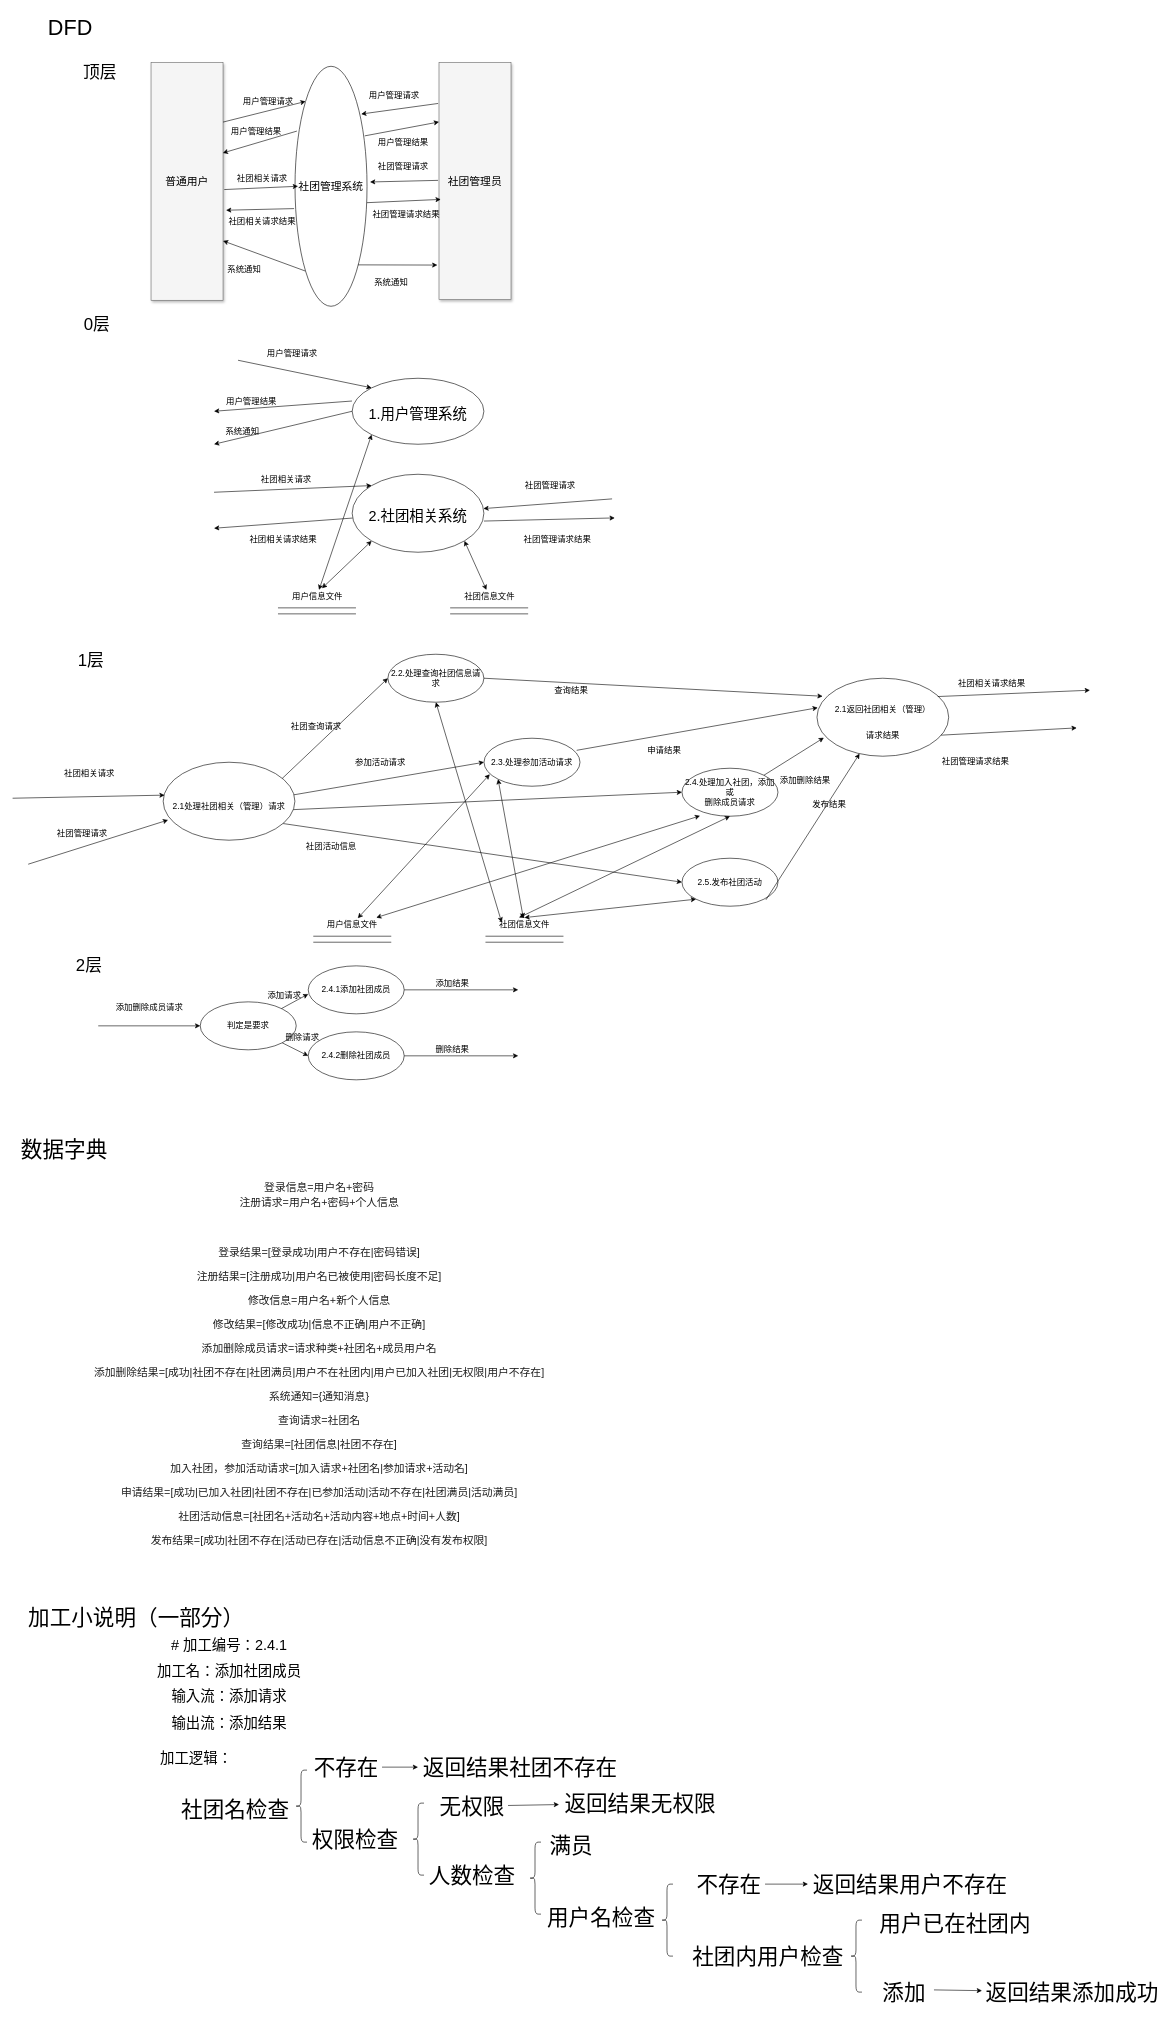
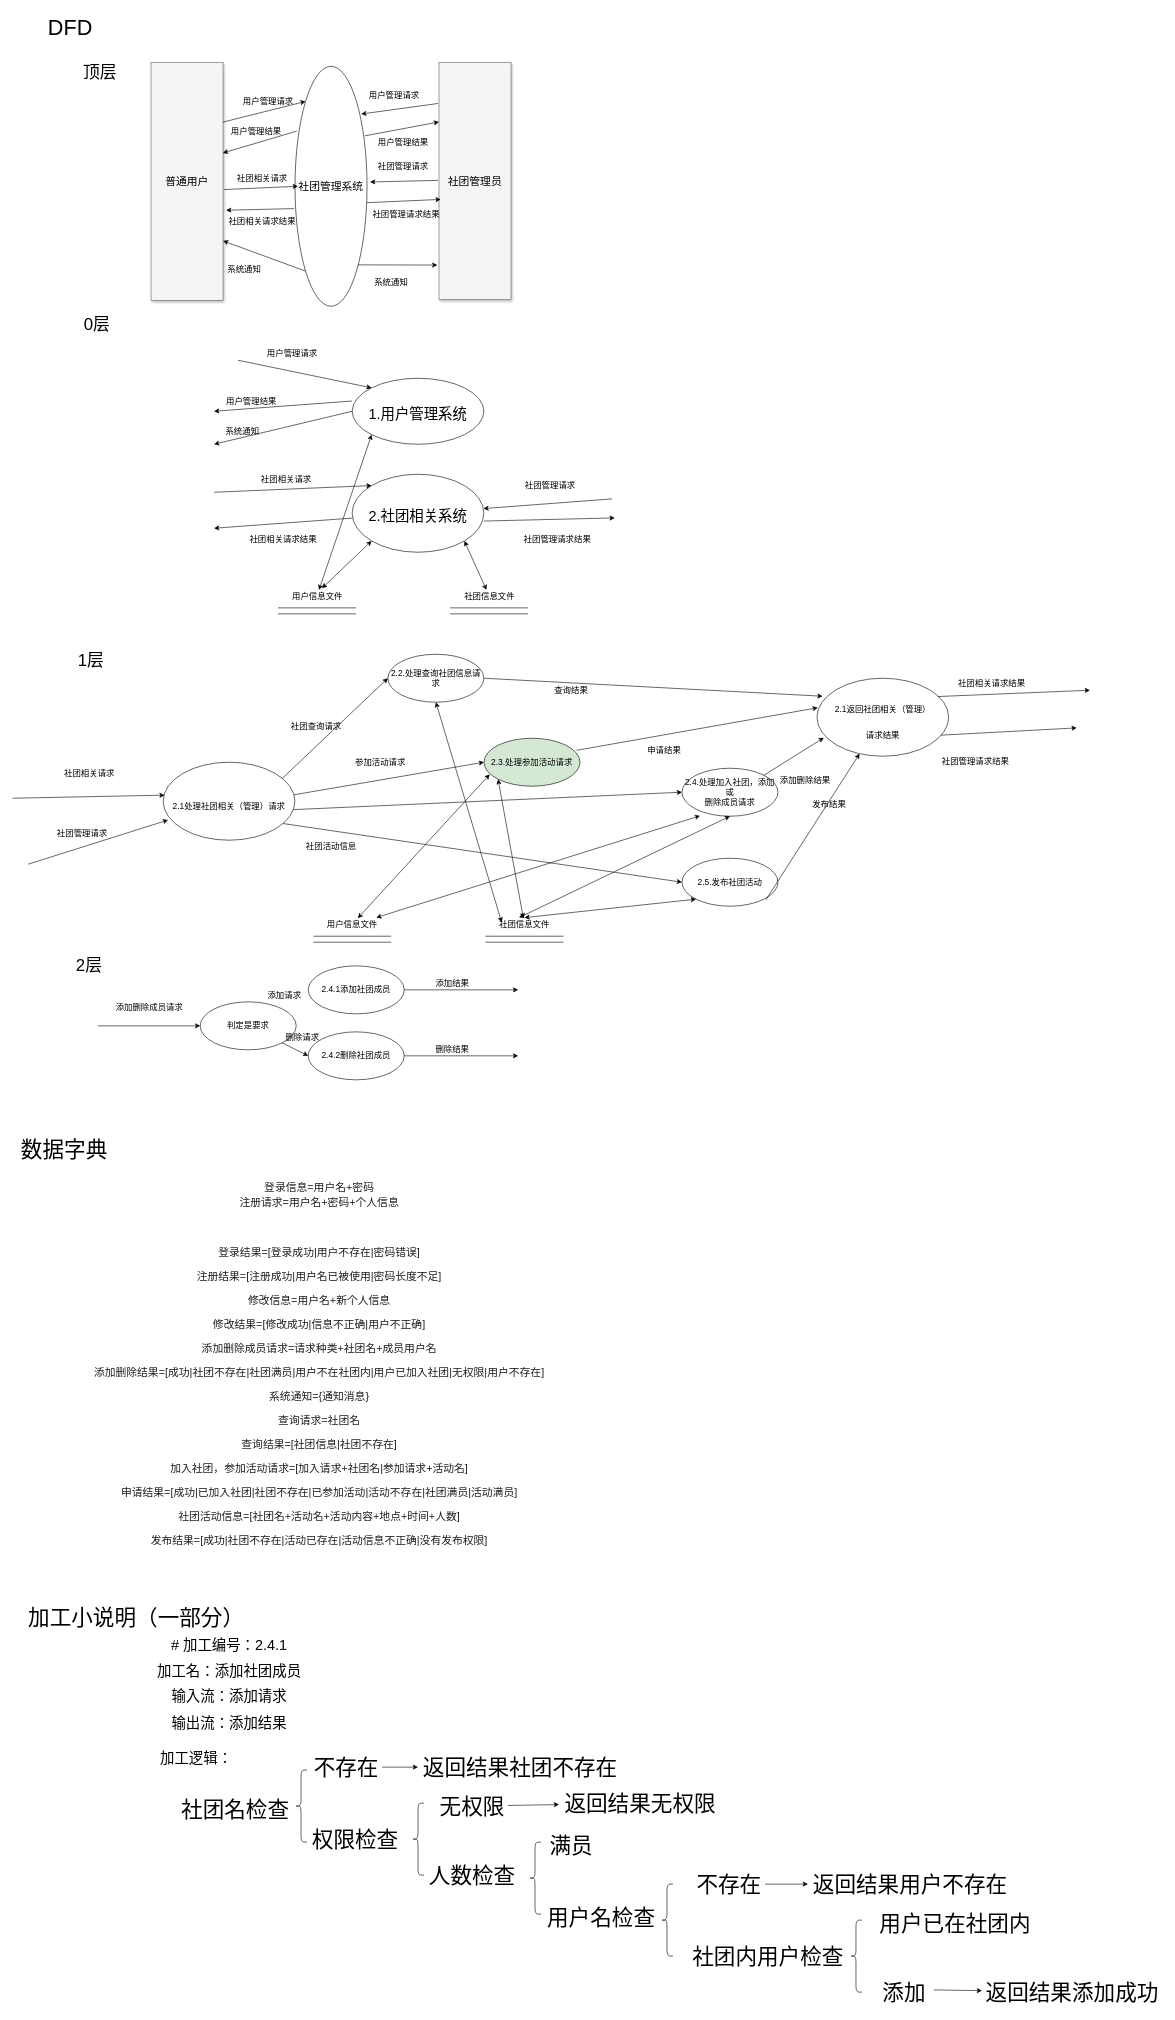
node "2.3.处理参加活动请求": fillcolor #ffffff -> #d5e8d4
edge "判定是要求" -> "2.4.1添加社团成员": removed
